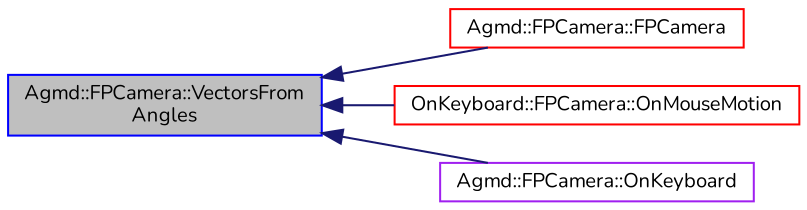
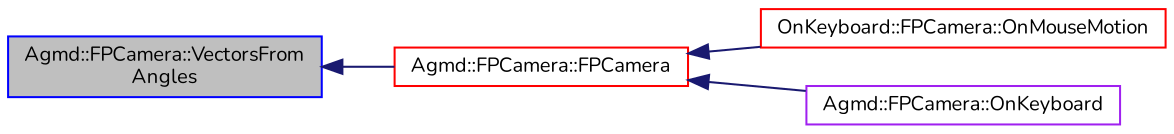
edge "OnKeyboard::FPCamera::OnMouseMotion" -> "Agmd::FPCamera::VectorsFrom Angles": now "OnKeyboard::FPCamera::OnMouseMotion" -> "Agmd::FPCamera::FPCamera"
edge "Agmd::FPCamera::OnKeyboard" -> "Agmd::FPCamera::VectorsFrom Angles": now "Agmd::FPCamera::OnKeyboard" -> "Agmd::FPCamera::FPCamera"
